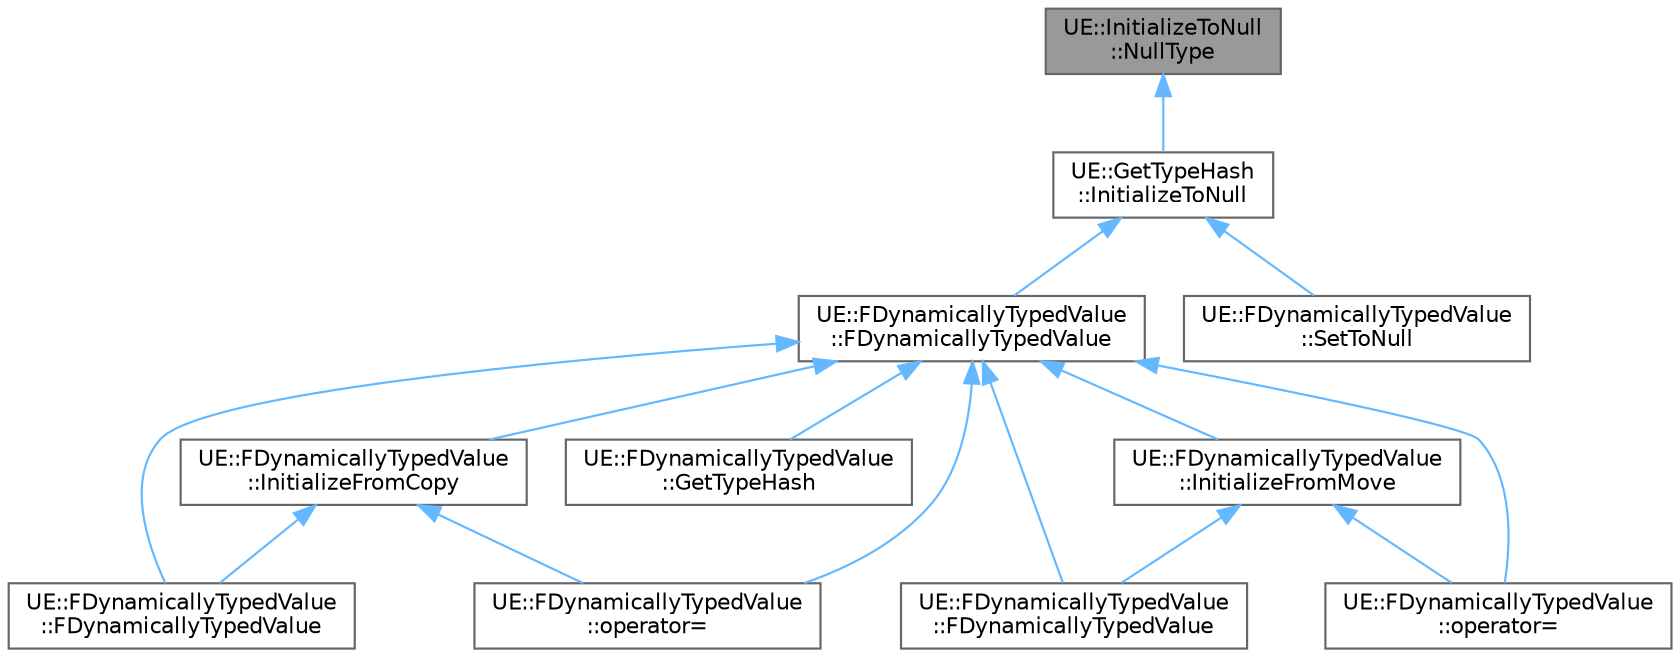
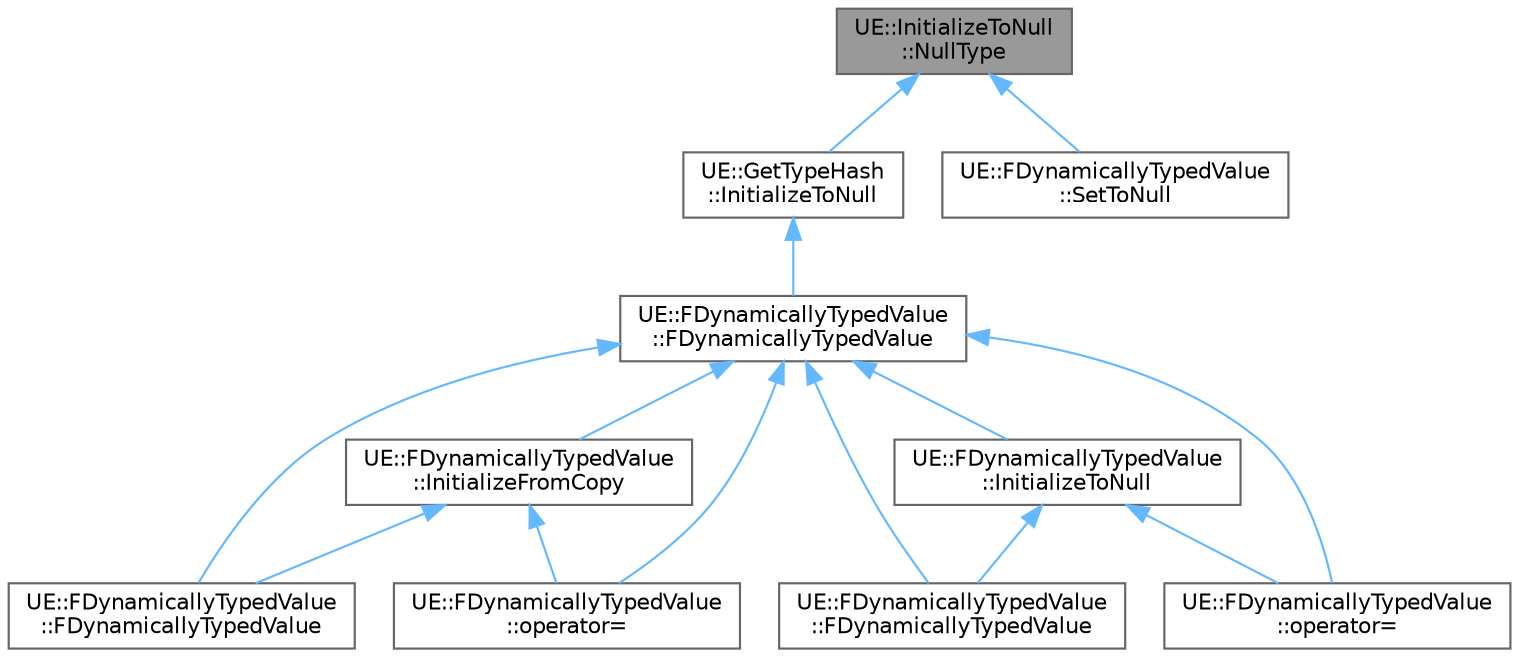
edge "UE::FDynamicallyTypedValue ::SetToNull" -> "UE::GetTypeHash ::InitializeToNull": now "UE::FDynamicallyTypedValue ::SetToNull" -> "UE::InitializeToNull ::NullType"
node "UE::FDynamicallyTypedValue ::GetTypeHash": removed
node "UE::FDynamicallyTypedValue ::InitializeFromMove": label "UE::FDynamicallyTypedValue ::InitializeFromMove" -> "UE::FDynamicallyTypedValue ::InitializeToNull"
